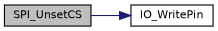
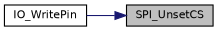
edge "SPI_UnsetCS" -> "IO_WritePin": reversed
